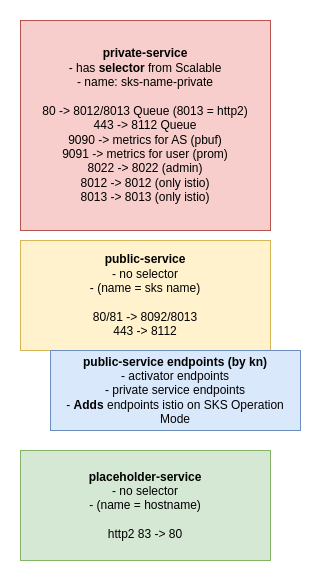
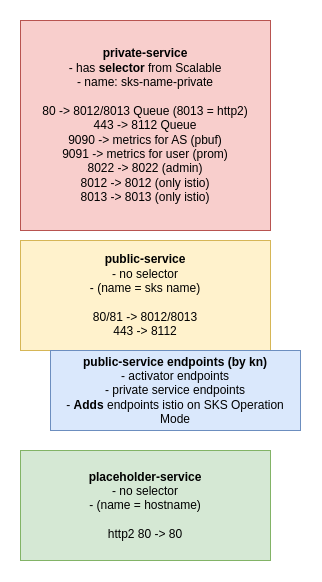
node "public-service - no selector - (name = sks name) 80/81 -> 8092/8013 443 -> 8112": label "public-service - no selector - (name = sks name) 80/81 -> 8092/8013 443 -> 8112" -> "public-service - no selector - (name = sks name) 80/81 -> 8012/8013 443 -> 8112"
node "placeholder-service - no selector - (name = hostname) http2 83 -> 80": label "placeholder-service - no selector - (name = hostname) http2 83 -> 80" -> "placeholder-service - no selector - (name = hostname) http2 80 -> 80"
